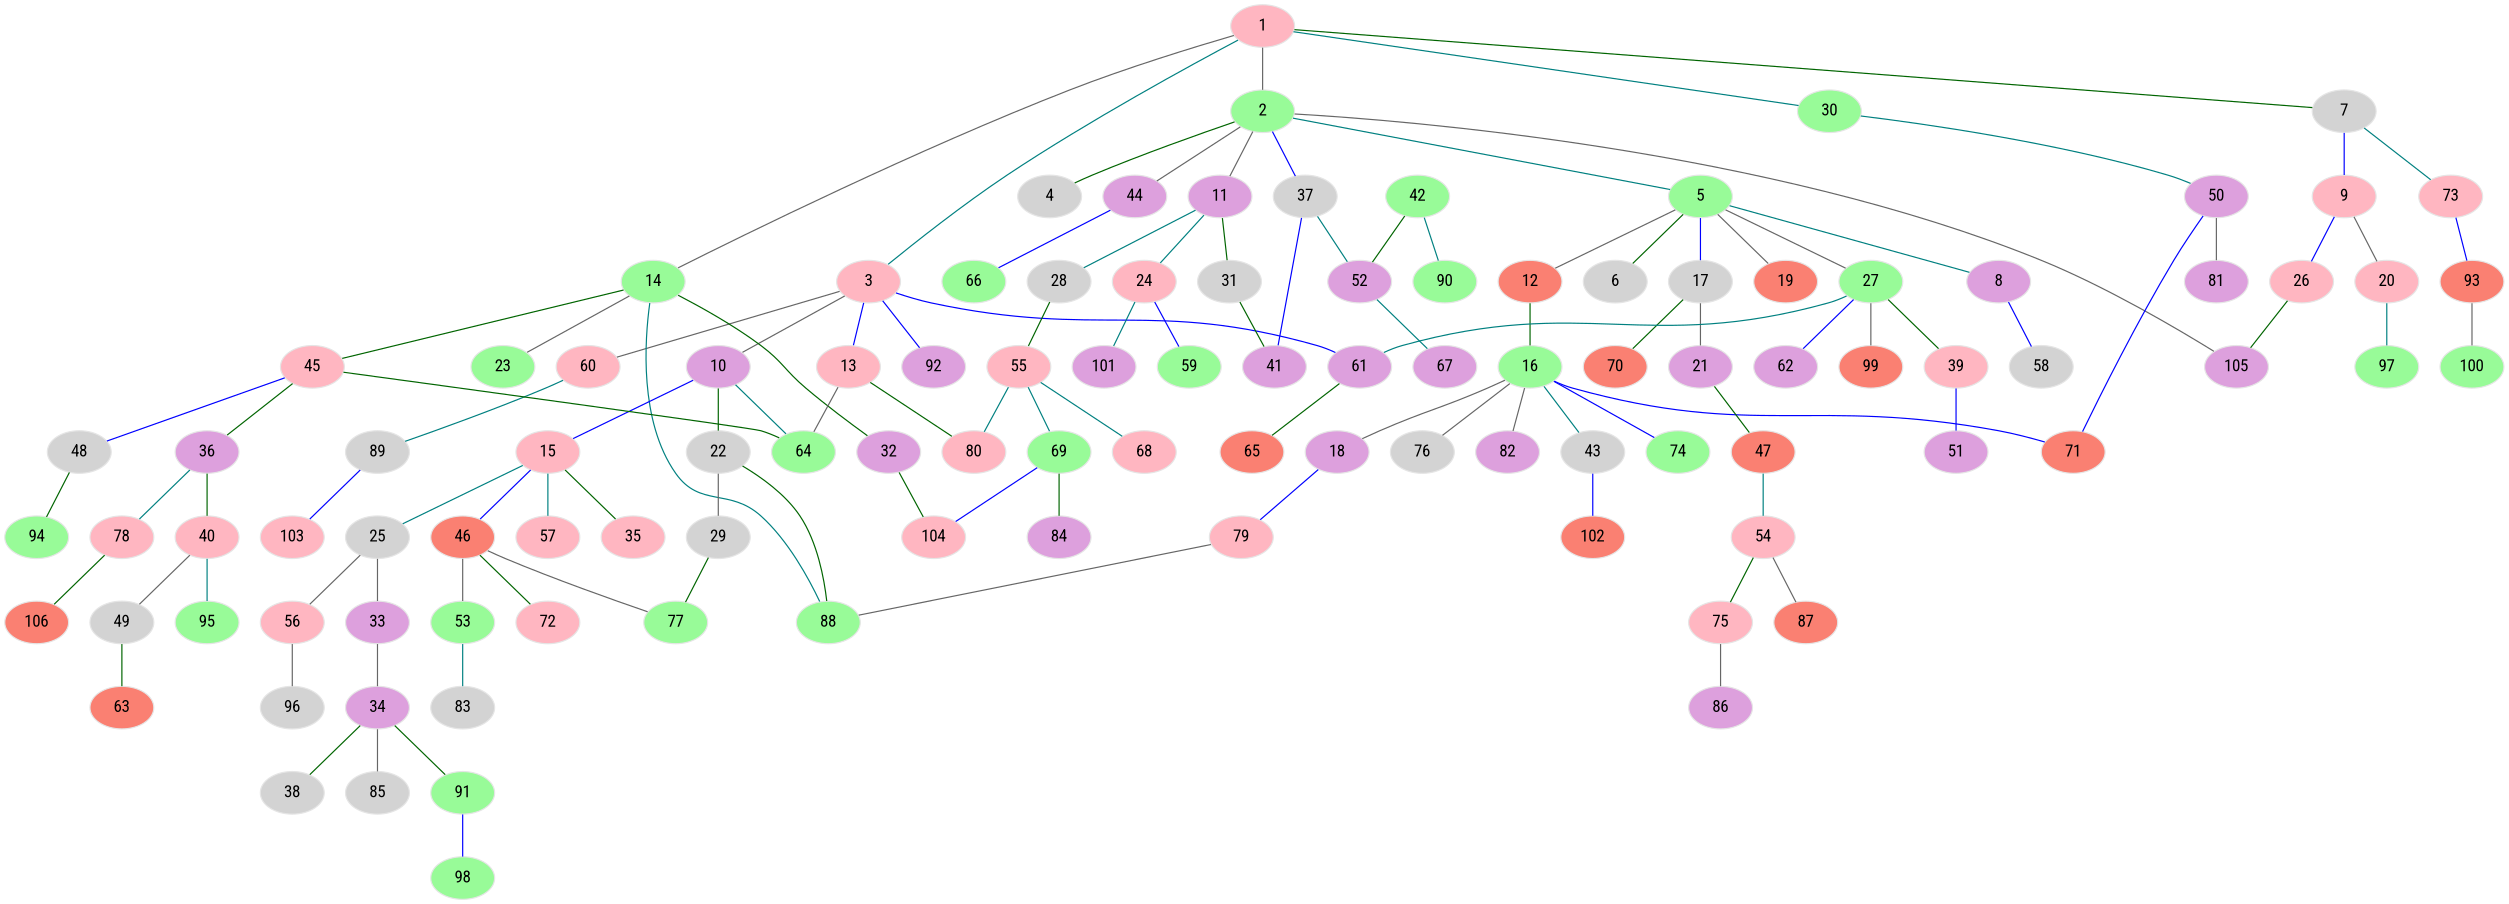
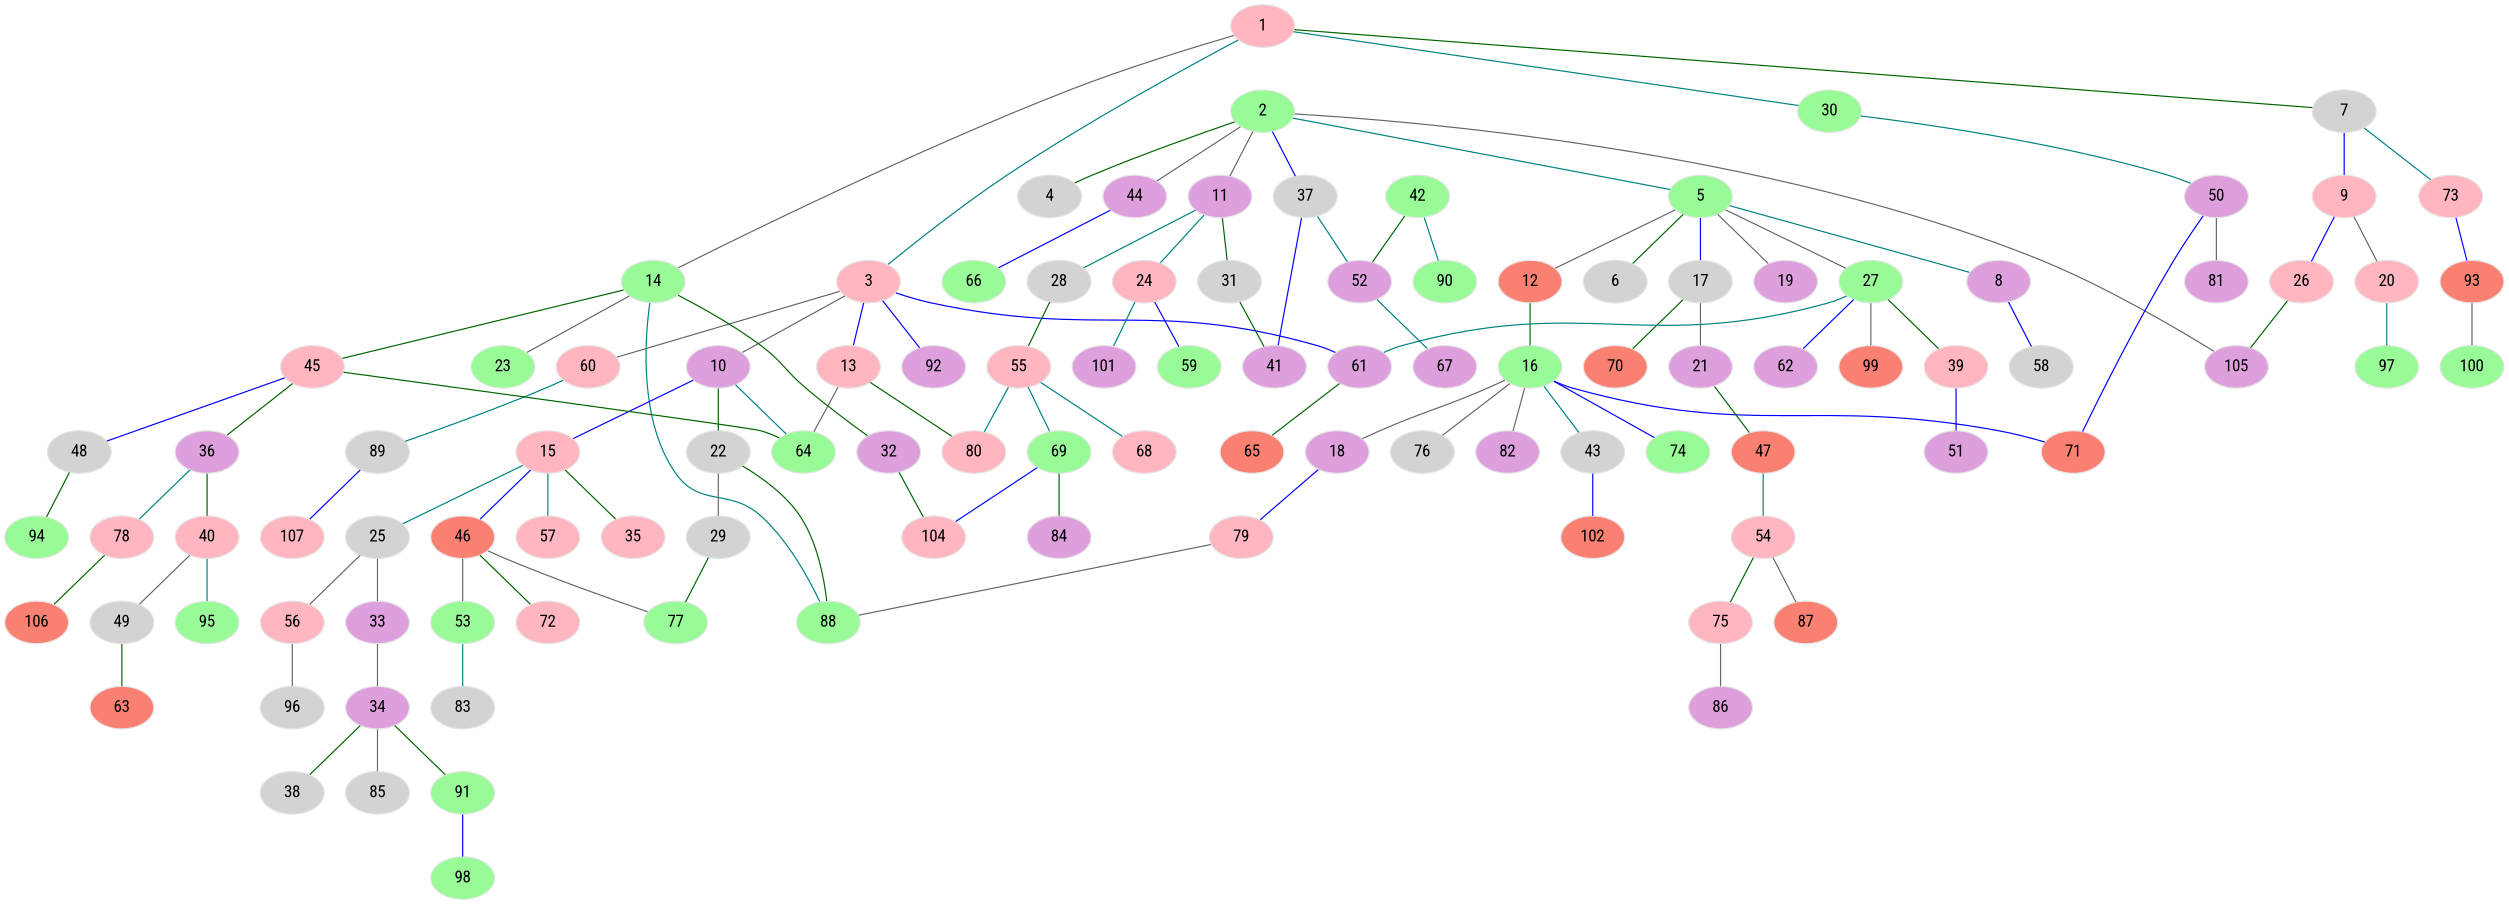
edge "1" -- "2": removed
node "19": fillcolor salmon -> plum
node "103": label "103" -> "107"
